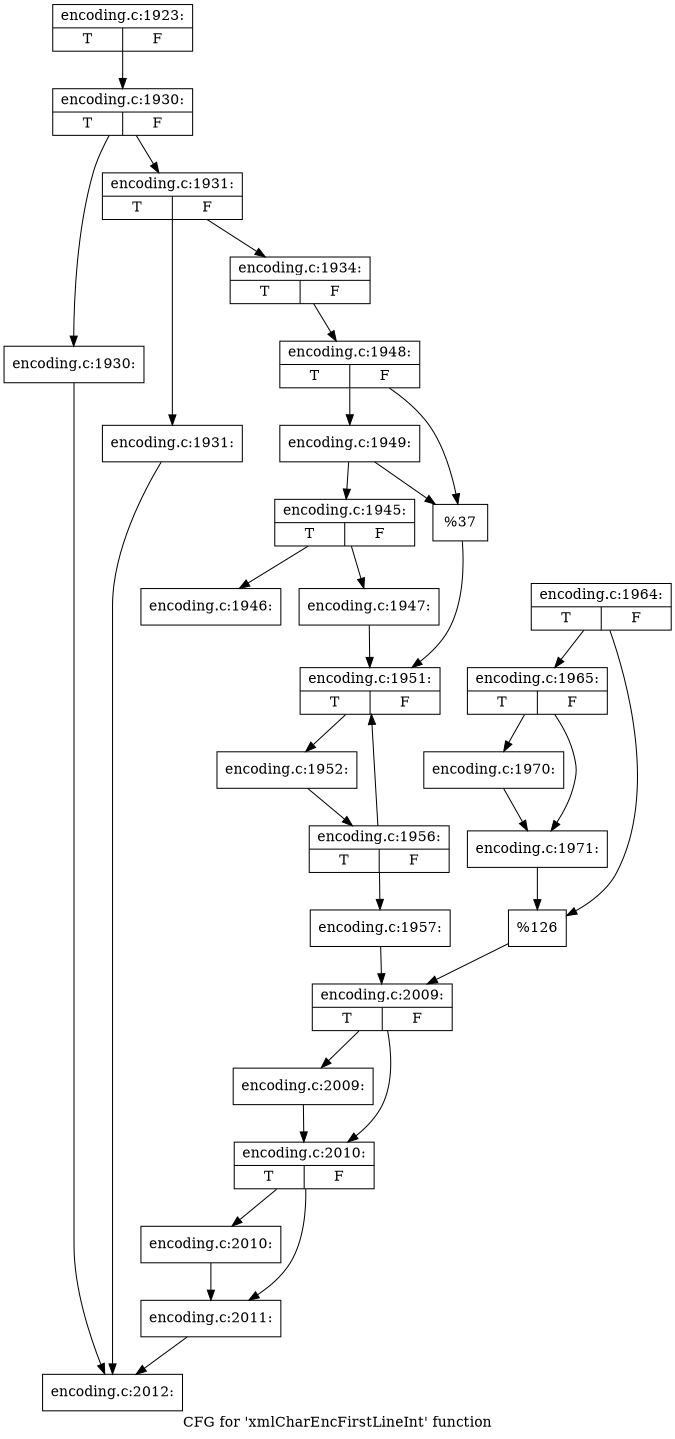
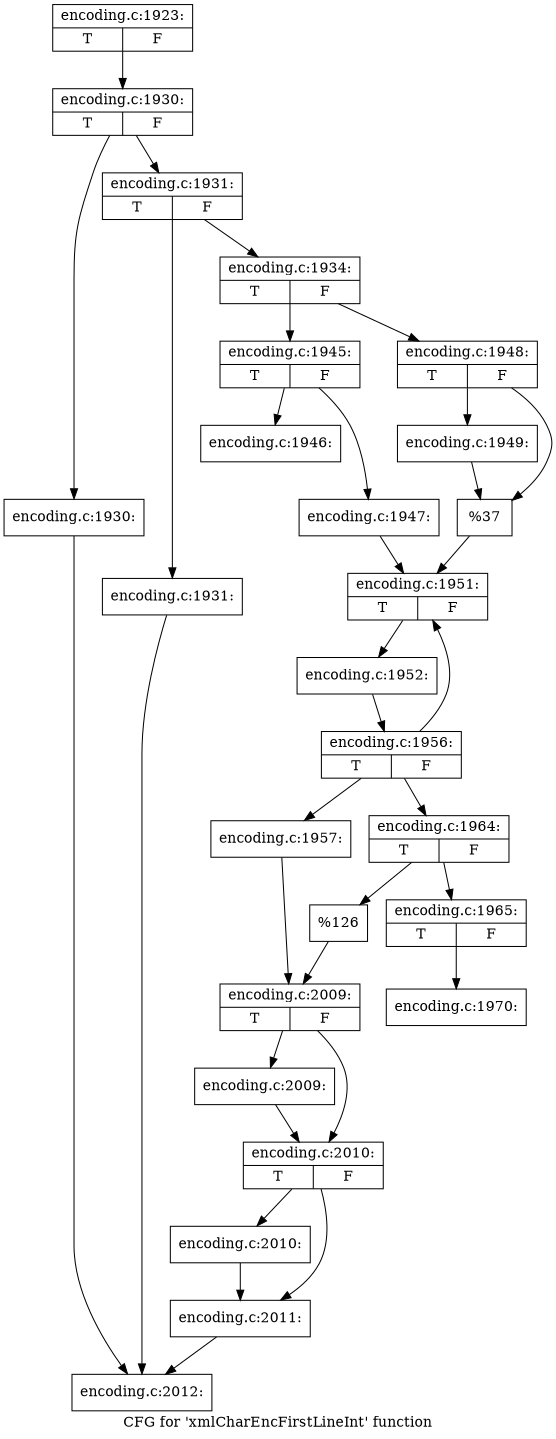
edge "encoding.c:1949:" -> "encoding.c:1945:": now "encoding.c:1934:" -> "encoding.c:1945:"
edge "encoding.c:1956:" -> "encoding.c:1964:": added
node "encoding.c:1971:": removed
